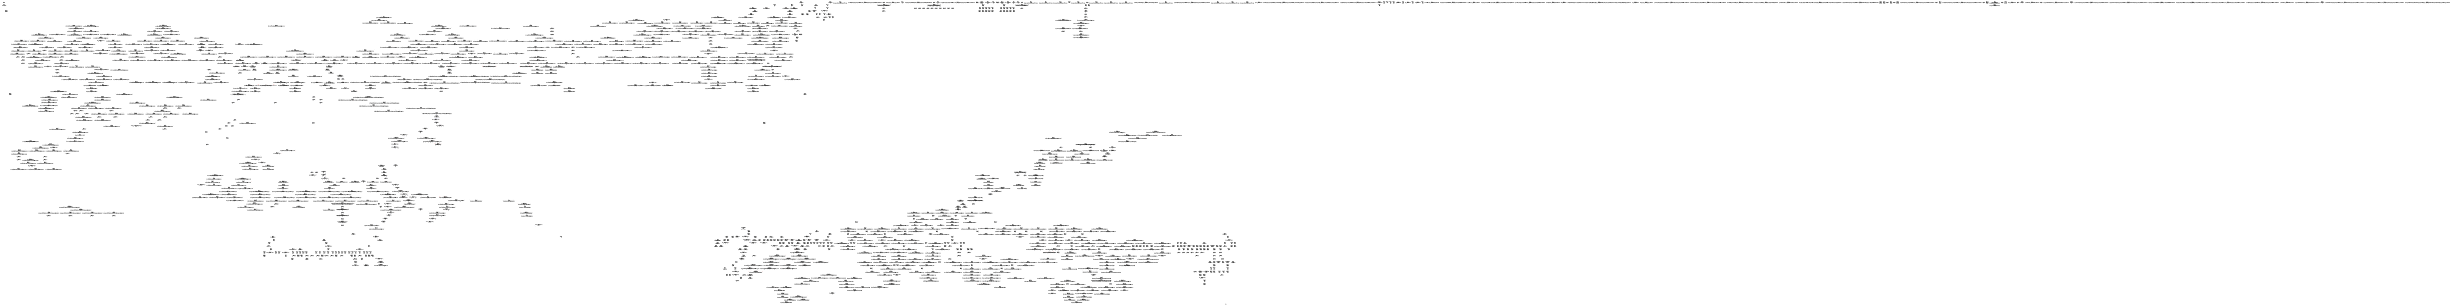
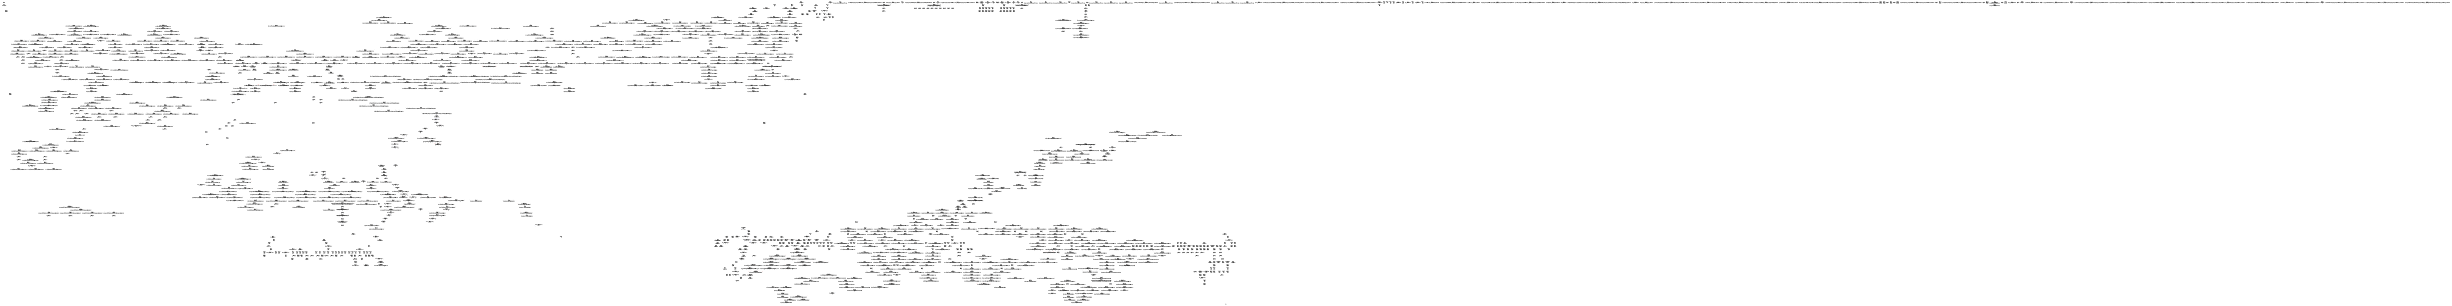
node "NodeID: 418": removed
